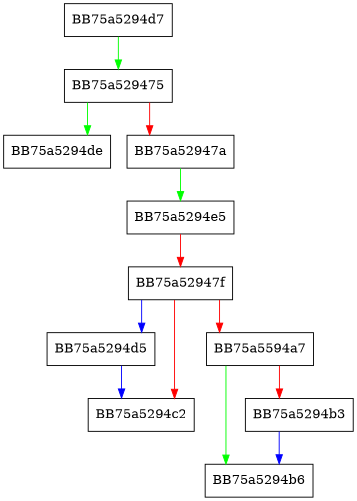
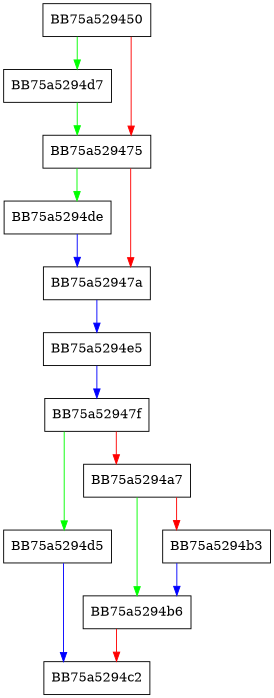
node "BB75a529450": added
edge "BB75a52947a" -> "BB75a5294e5": color green -> blue
edge "BB75a5294de" -> "BB75a52947a": added
edge "BB75a5294e5" -> "BB75a52947f": color red -> blue
edge "BB75a52947f" -> "BB75a5294d5": color blue -> green
edge "BB75a52947f" -> "BB75a5294c2": now "BB75a5294b6" -> "BB75a5294c2"
node "BB75a5594a7": label "BB75a5594a7" -> "BB75a5294a7"
